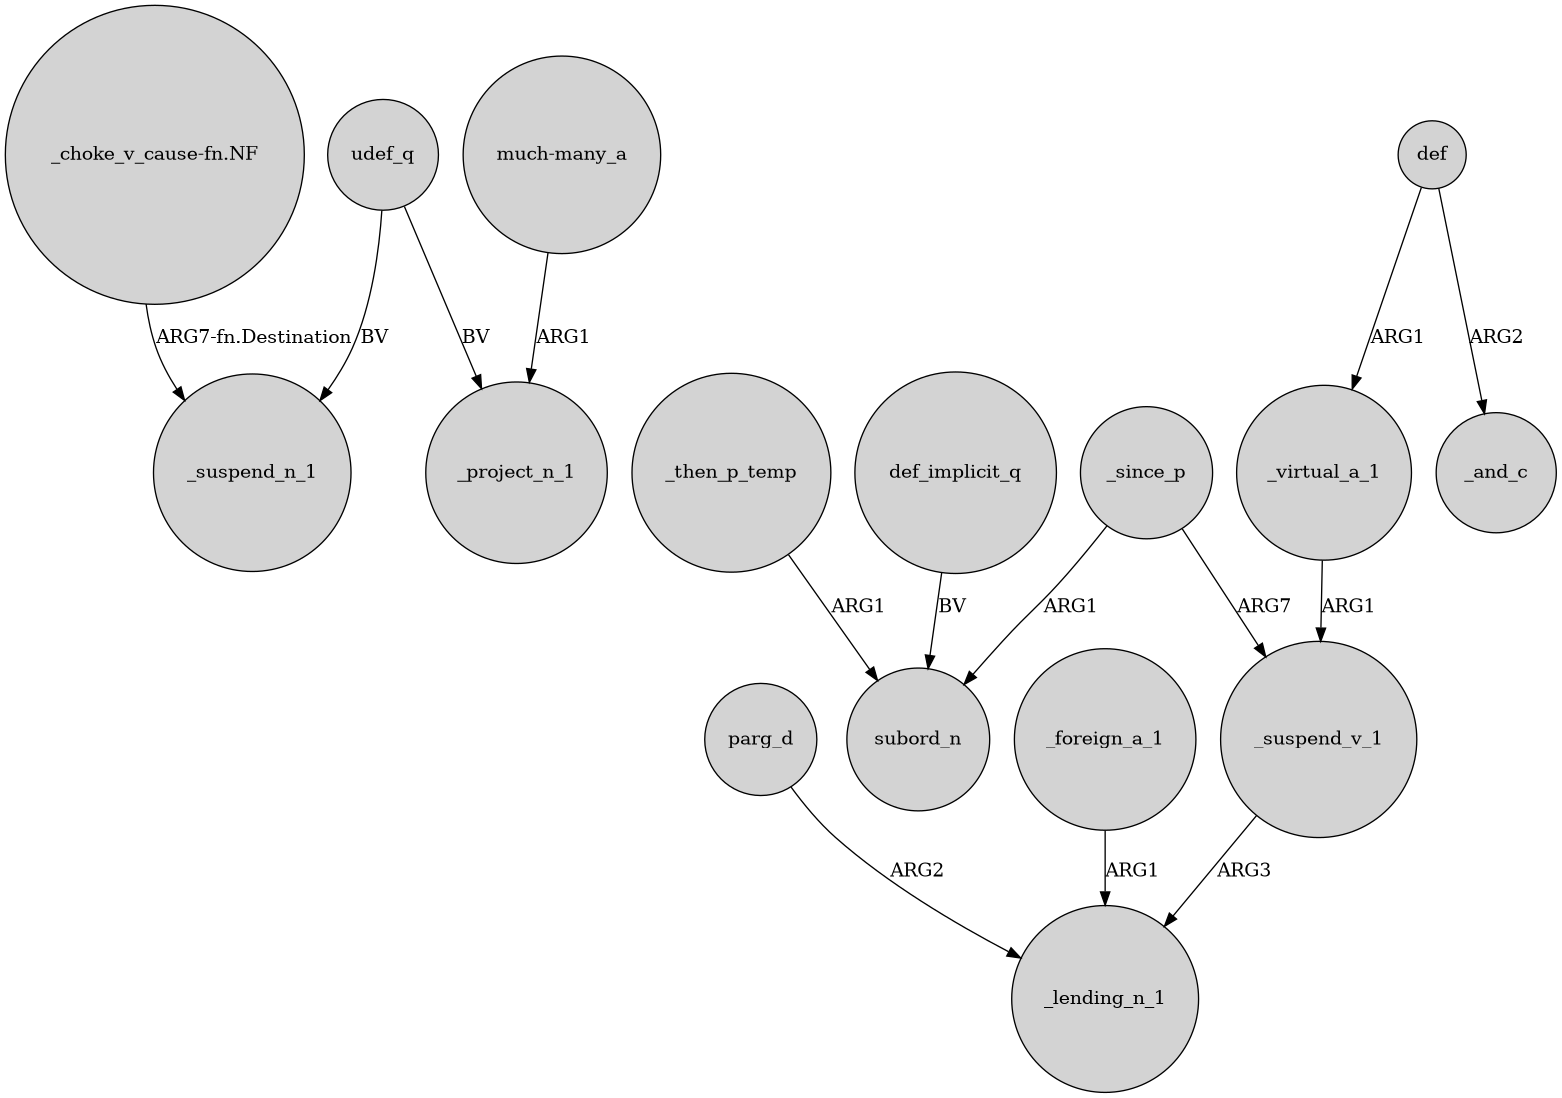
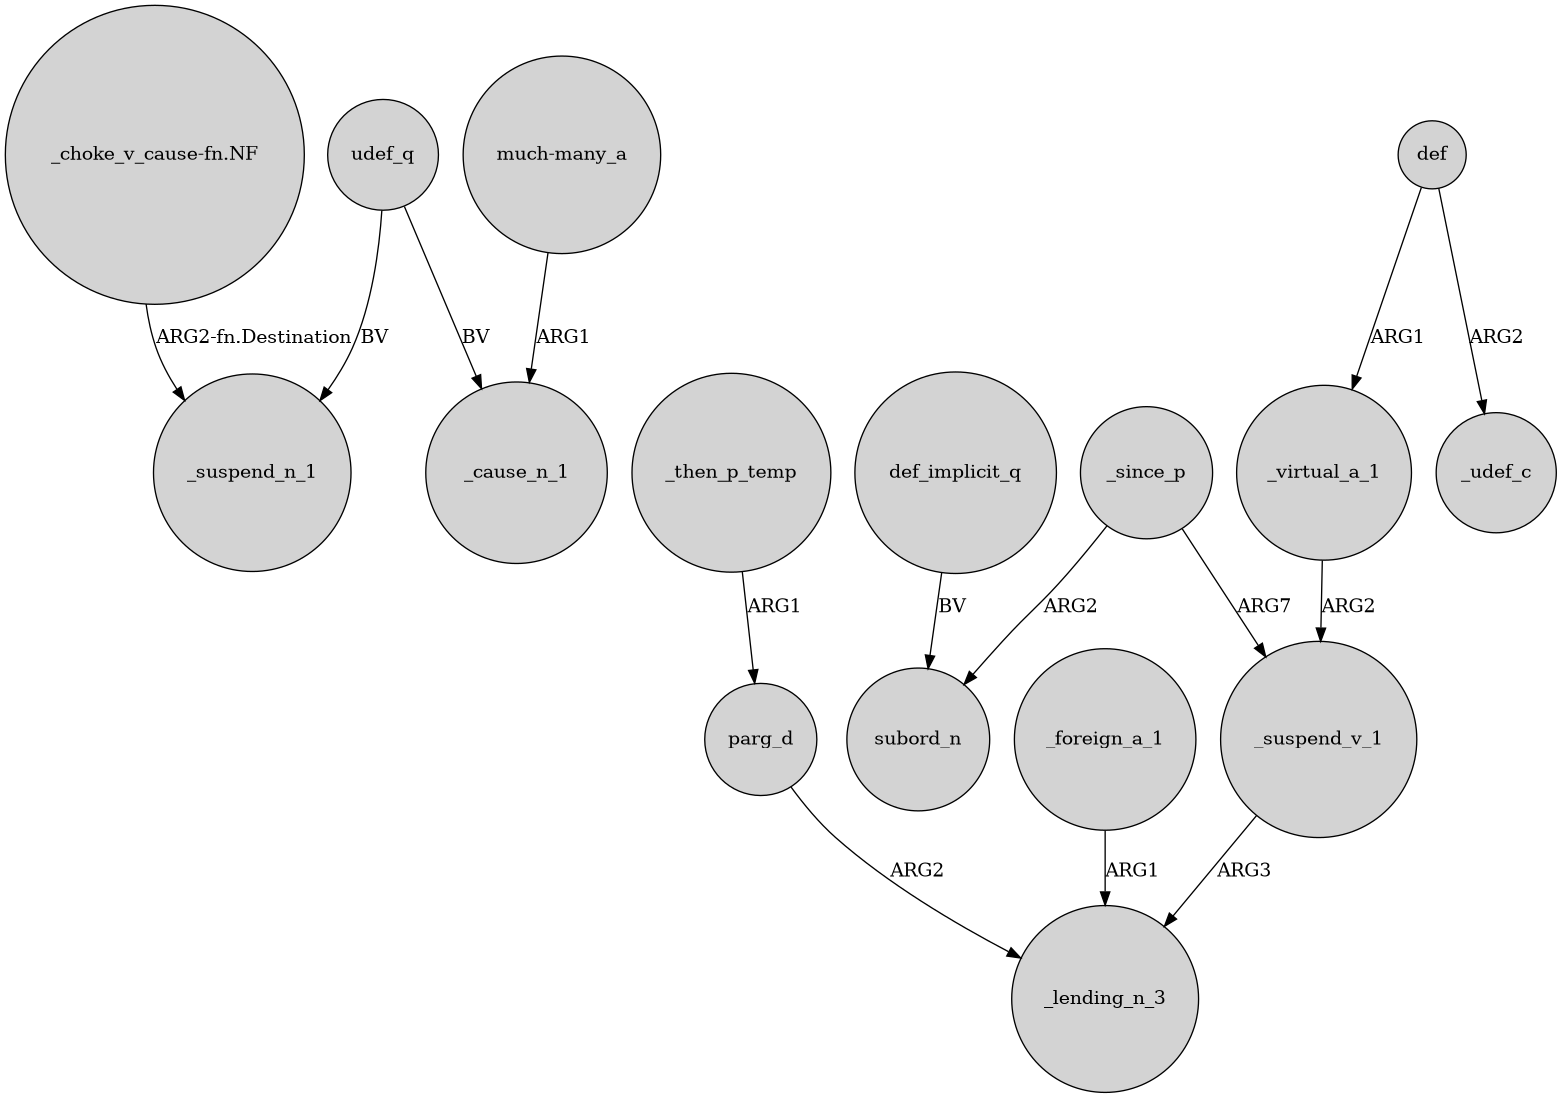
edge "_choke_v_cause-fn.NF" -> "_suspend_n_1": label "ARG7-fn.Destination" -> "ARG2-fn.Destination"
node "_project_n_1": label "_project_n_1" -> "_cause_n_1"
node "_and_c": label "_and_c" -> "_udef_c"
edge "_since_p" -> "subord_n": label "ARG1" -> "ARG2"
edge "_virtual_a_1" -> "_suspend_v_1": label "ARG1" -> "ARG2"
edge "_then_p_temp" -> "subord_n": now "_then_p_temp" -> "parg_d"
node "_lending_n_1": label "_lending_n_1" -> "_lending_n_3"
